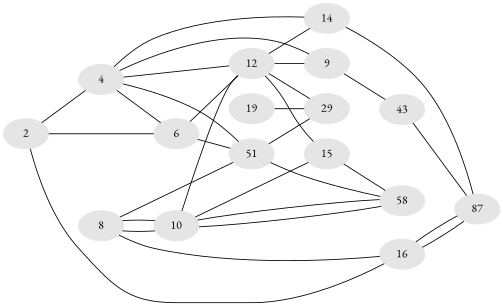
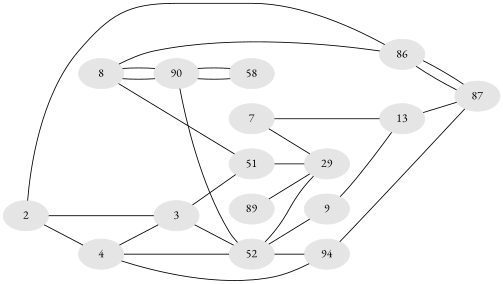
node "14": label "14" -> "94"
edge "9" -- "4": removed
node "12": label "12" -> "52"
edge "4" -- "51": removed
node "19": label "19" -> "89"
node "43": label "43" -> "13"
node "7": added
node "6": label "6" -> "3"
node "15": removed
edge "51" -- "58": removed
node "10": label "10" -> "90"
node "16": label "16" -> "86"
